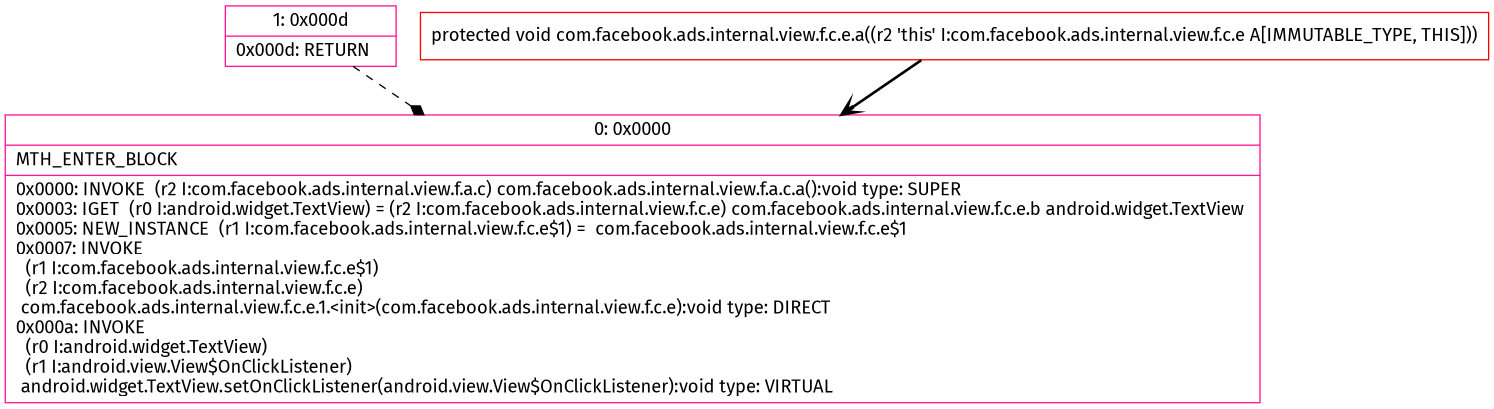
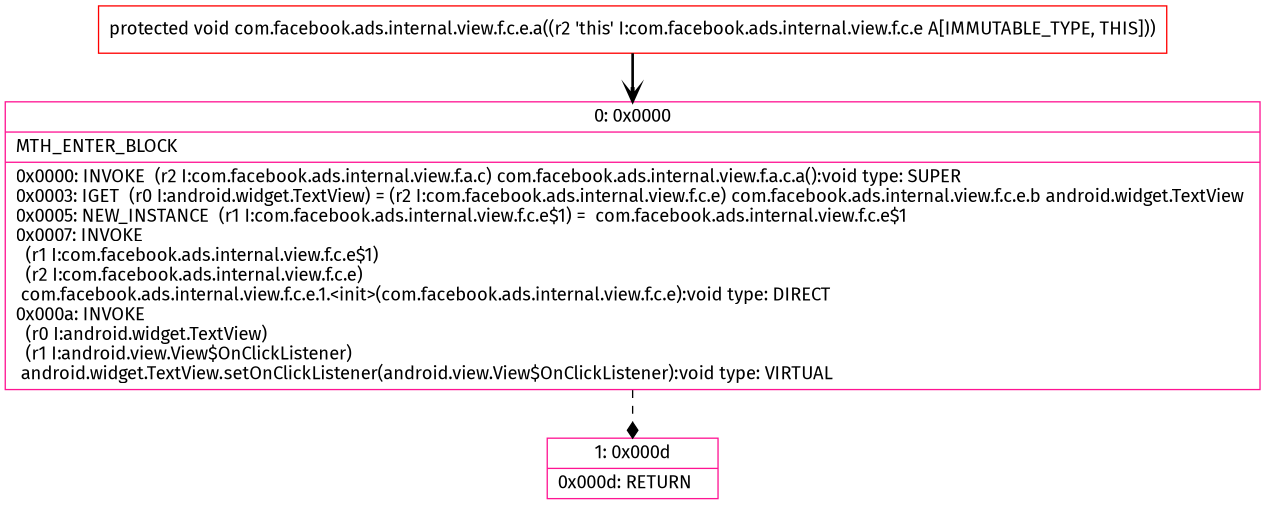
edge "1: 0x000d" -> "0: 0x0000": reversed
